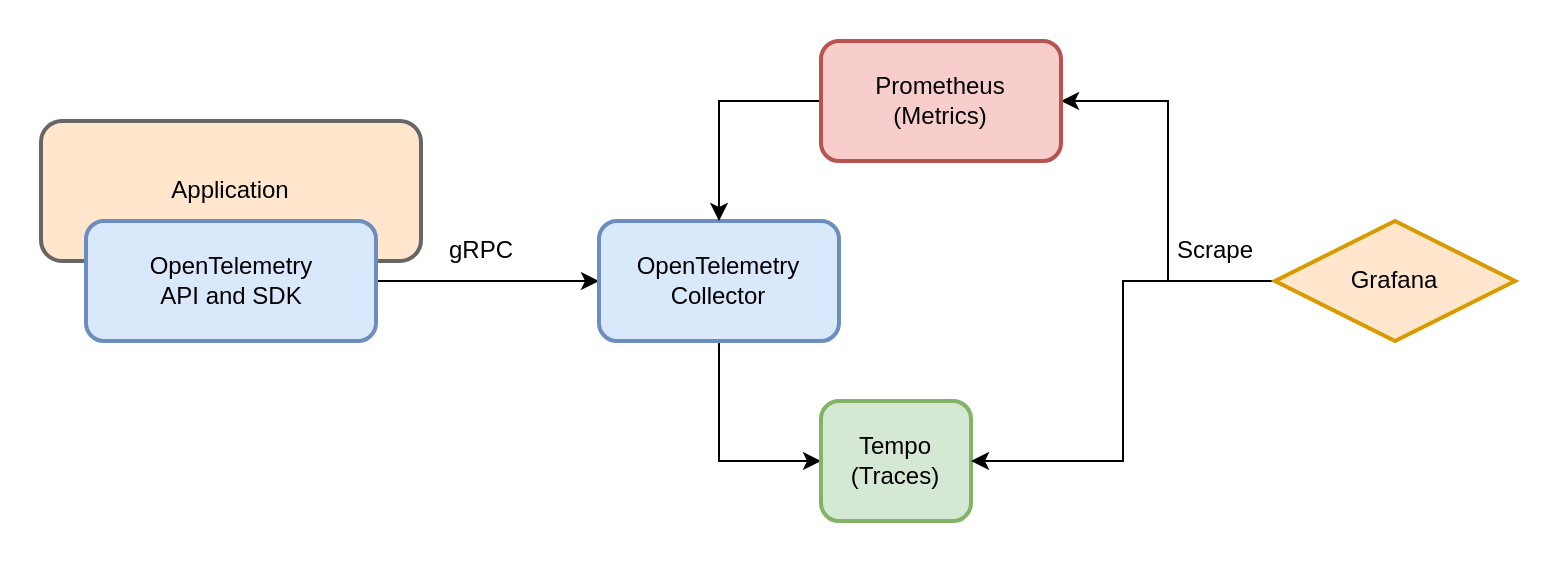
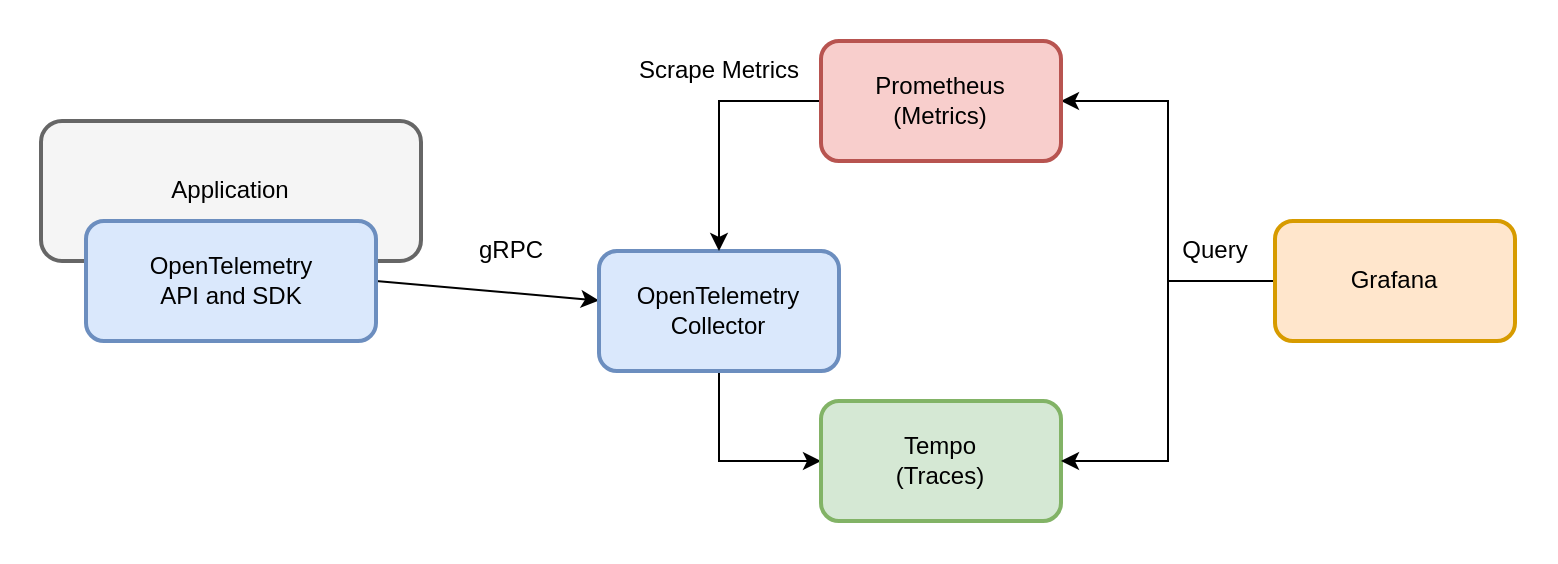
node "Scrape Metrics": added
node "Application": fillcolor #ffe6cc -> #f5f5f5
node "gRPC": moved (481, 251) -> (511, 251)
node "Scrape": label "Scrape" -> "Query"
node "OpenTelemetry Collector": moved (719, 281) -> (719, 311)
node "Grafana": shape diamond -> rounded rectangle
node "Tempo (Traces)": size 150x120 -> 240x120
